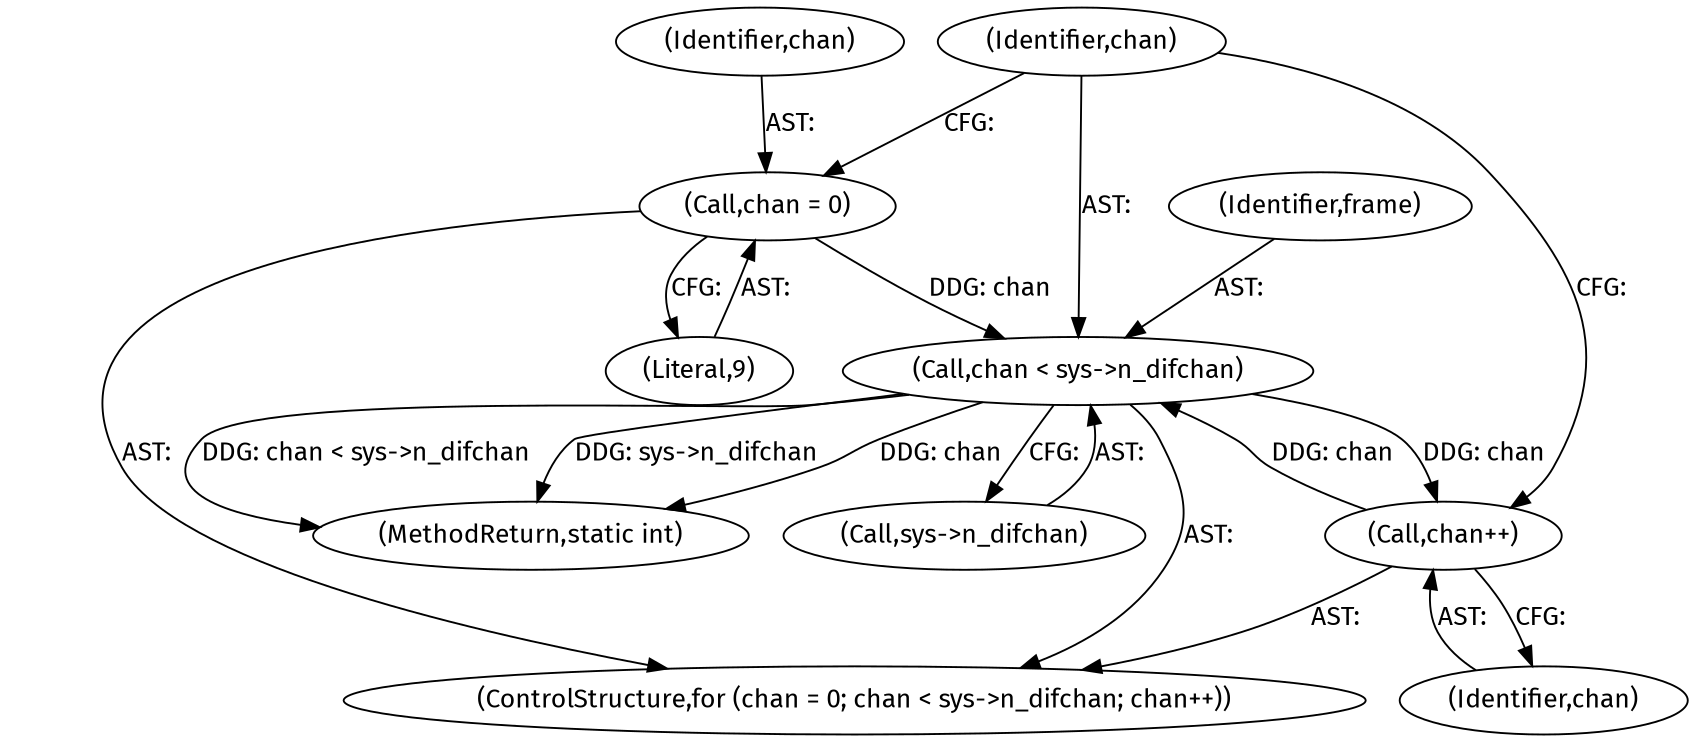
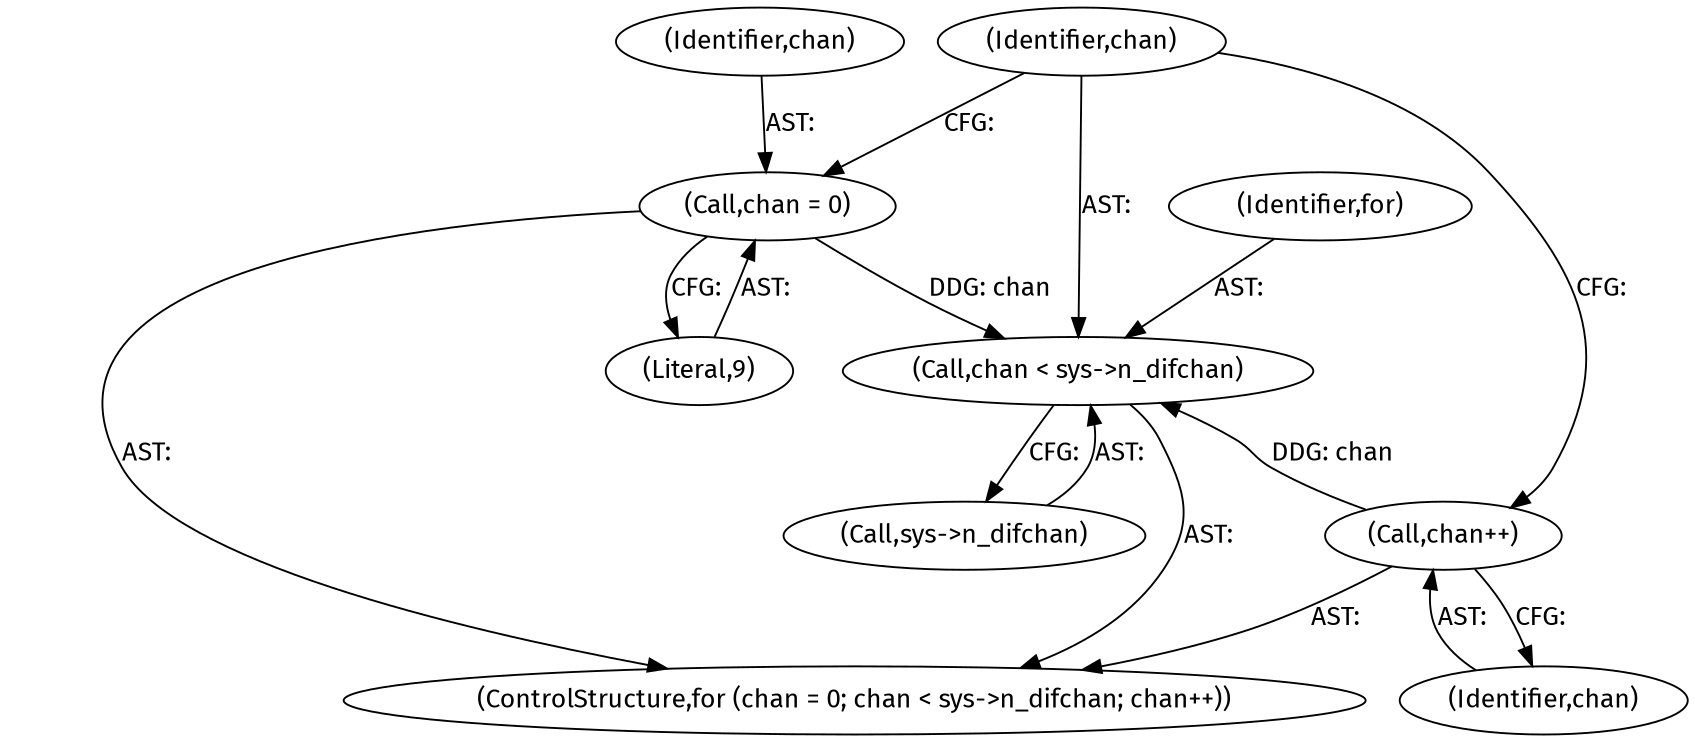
node "(Identifier,frame)": label "(Identifier,frame)" -> "(Identifier,for)"
edge "(Call,chan < sys->n_difchan)" -> "(Call,chan++)": removed, label "DDG: chan"
node "(MethodReturn,static int)": removed
